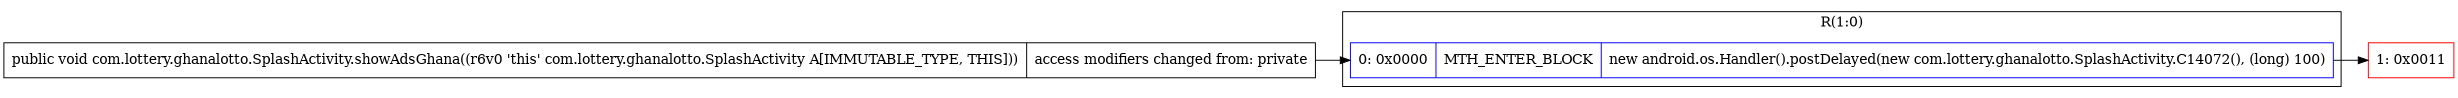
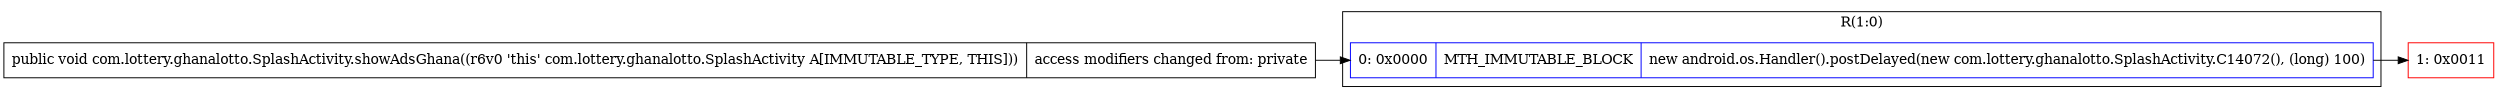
node "0: 0x0000": text "MTH_ENTER_BLOCK" -> "MTH_IMMUTABLE_BLOCK"
